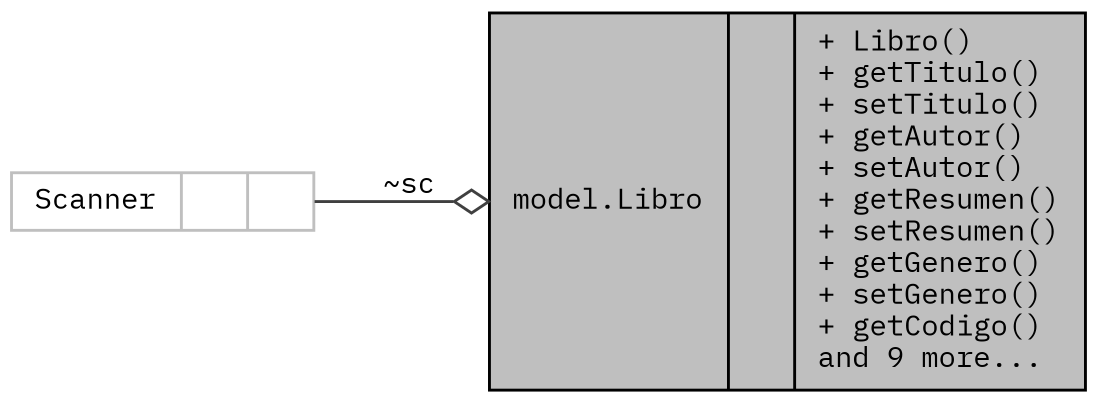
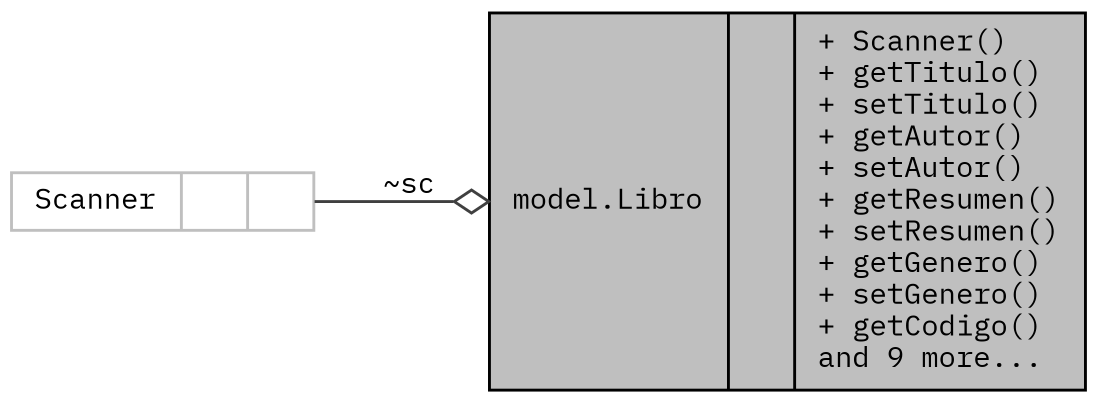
node "model.Libro": text "+ Libro()" -> "+ Scanner()"
